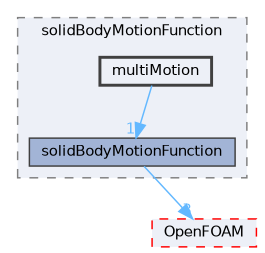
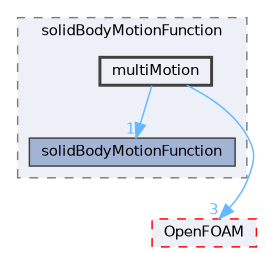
edge "solidBodyMotionFunction" -> "OpenFOAM": now "multiMotion" -> "OpenFOAM"
